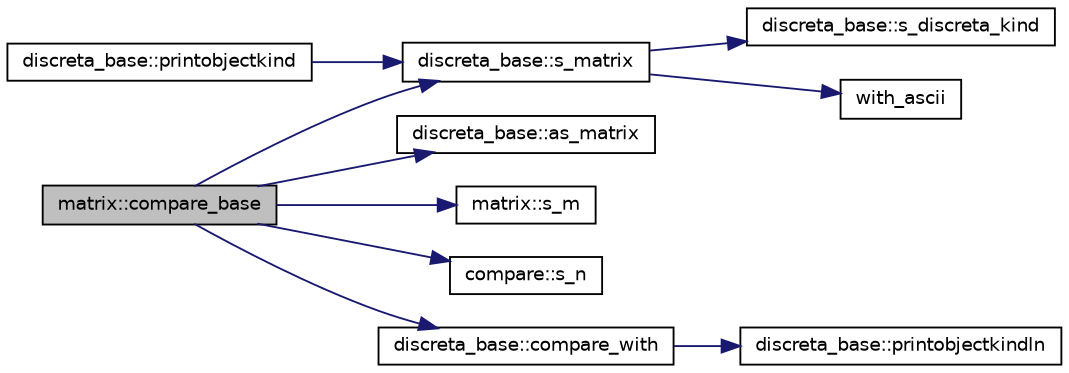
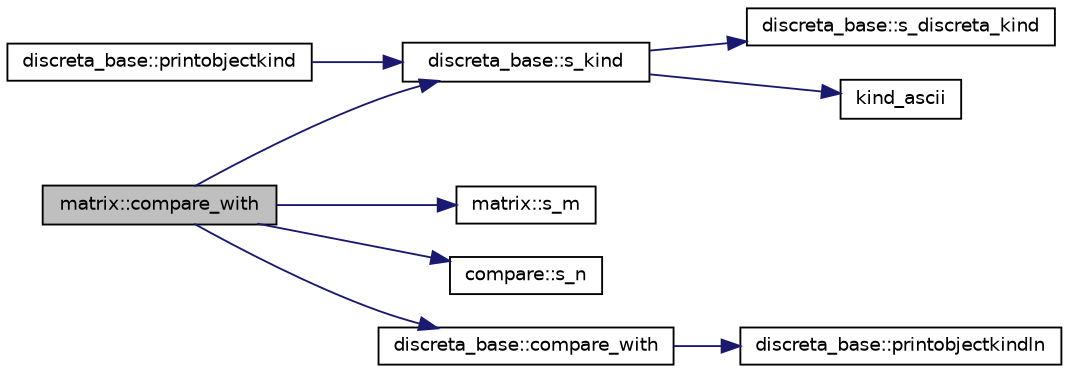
node "discreta_base::s_matrix": label "discreta_base::s_matrix" -> "discreta_base::s_kind"
node "with_ascii": label "with_ascii" -> "kind_ascii"
node "discreta_base::as_matrix": removed
node "matrix::compare_base": label "matrix::compare_base" -> "matrix::compare_with"
